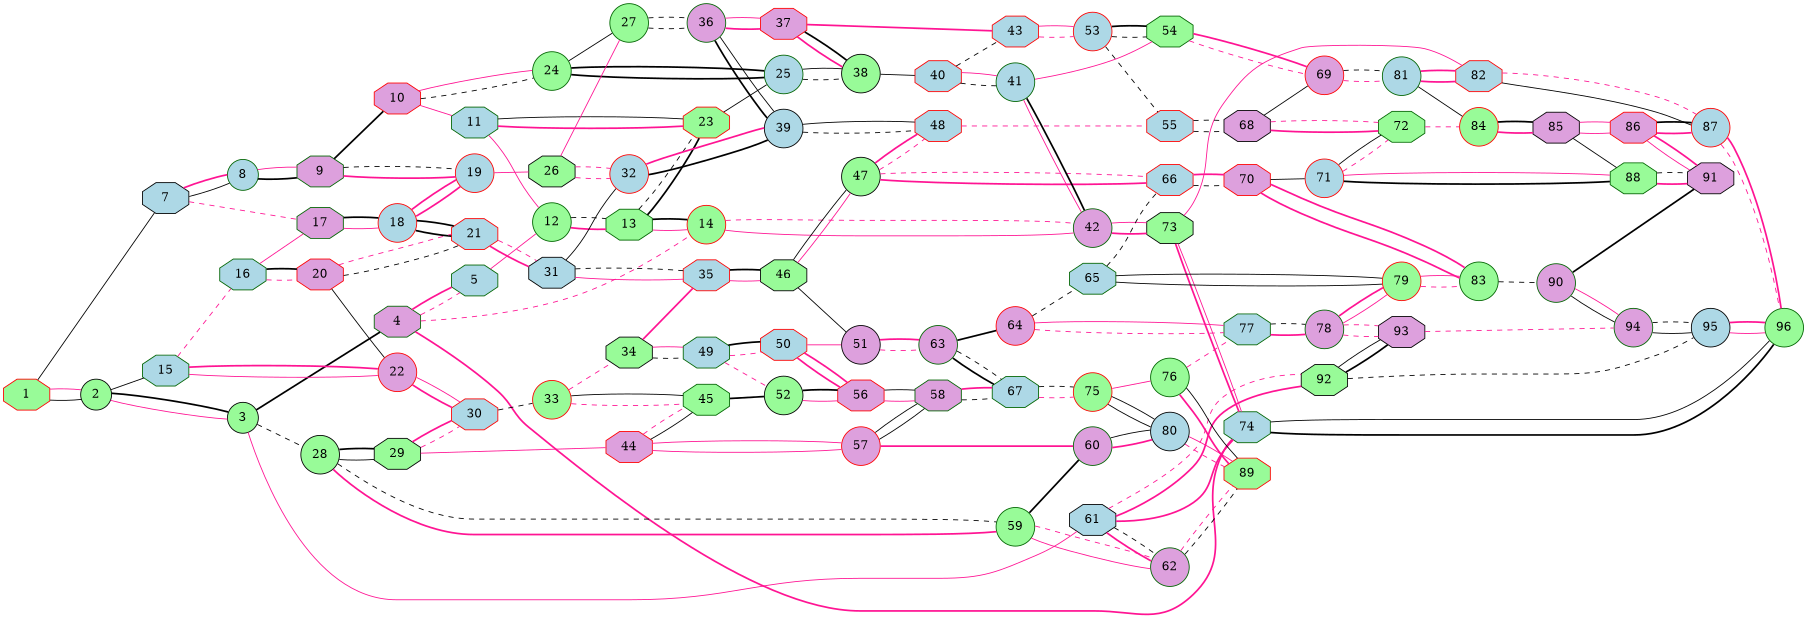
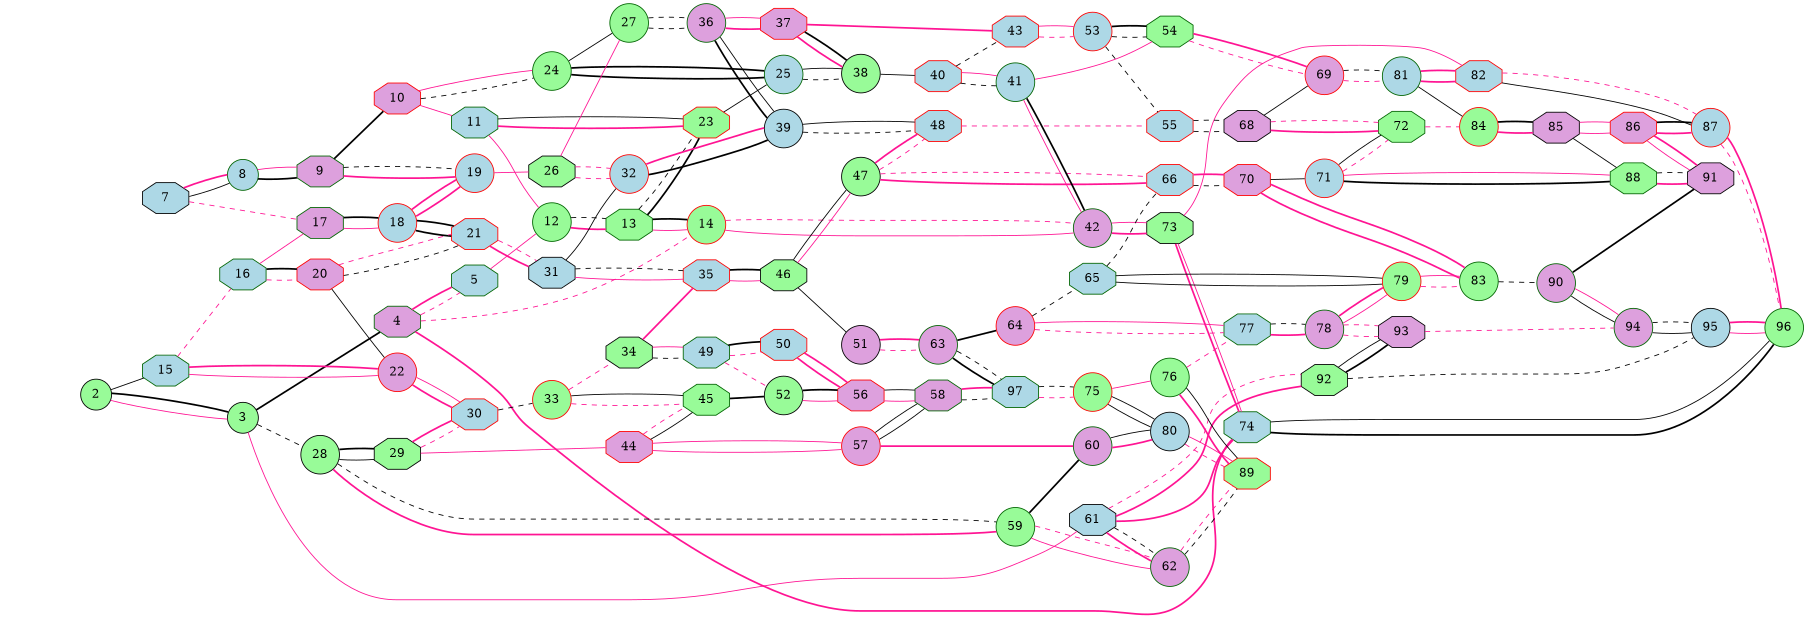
edge "50" -- "51": removed
node "67": label "67" -> "97"
node "1": removed
